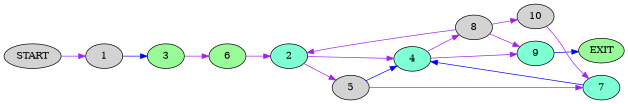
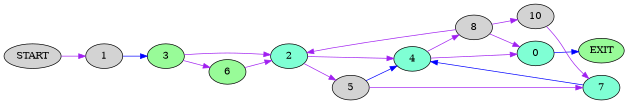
edge "3" -> "2": added
node "9": label "9" -> "0"
